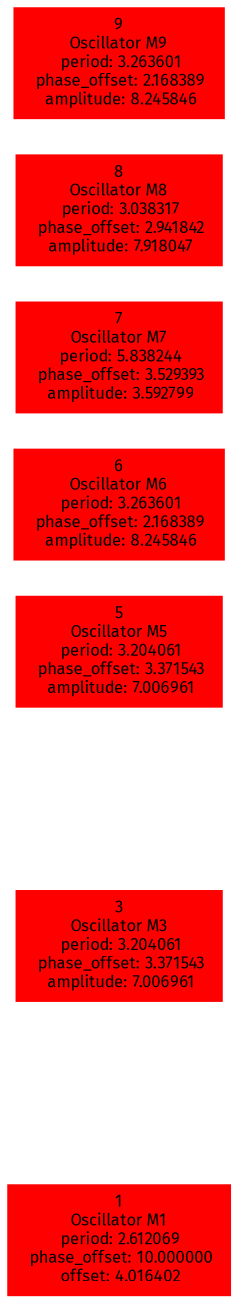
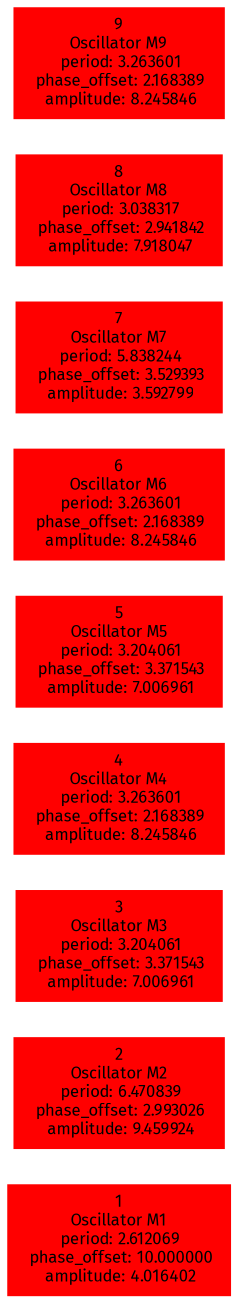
node "4": added
node "2": added
node "1": text "offset: 4.016402" -> "amplitude: 4.016402"
